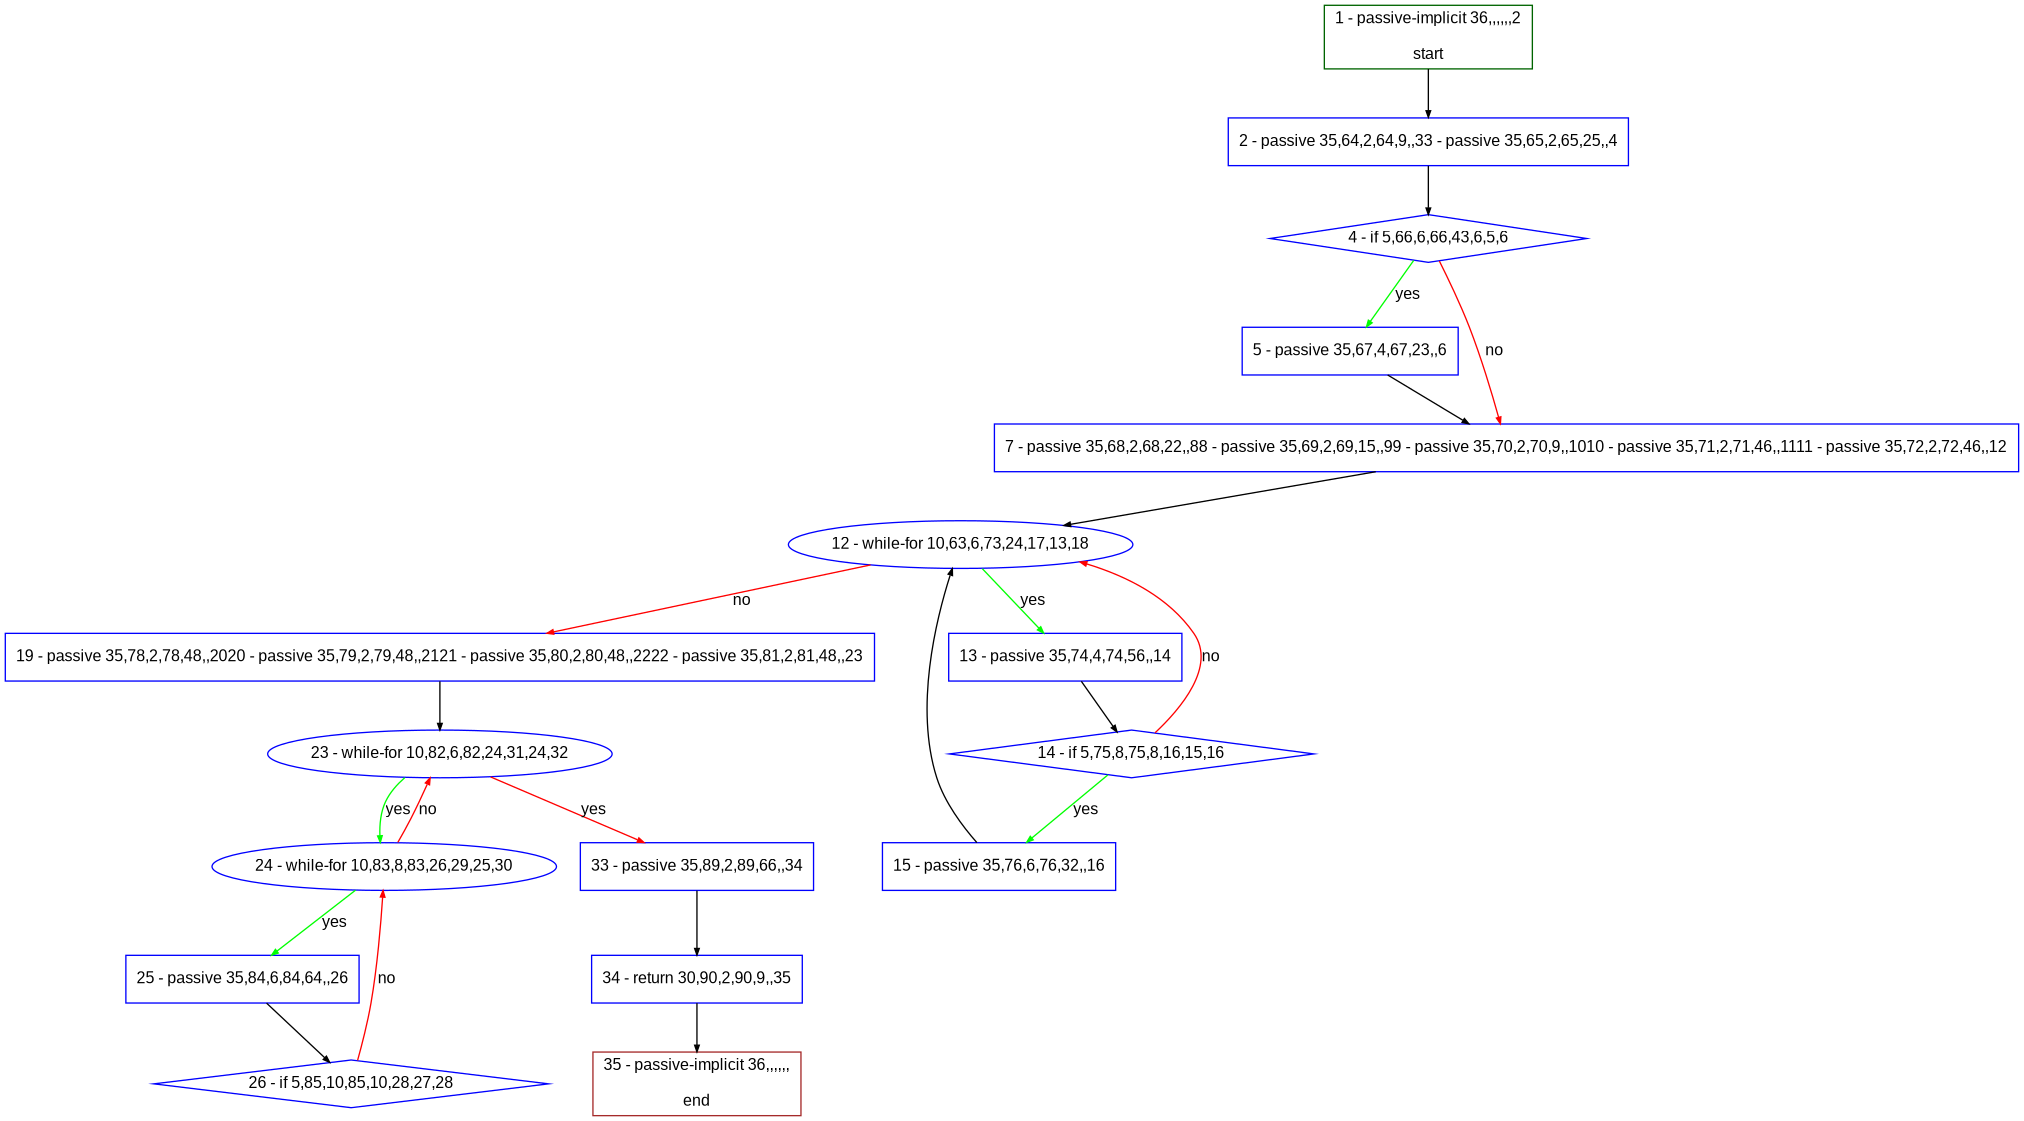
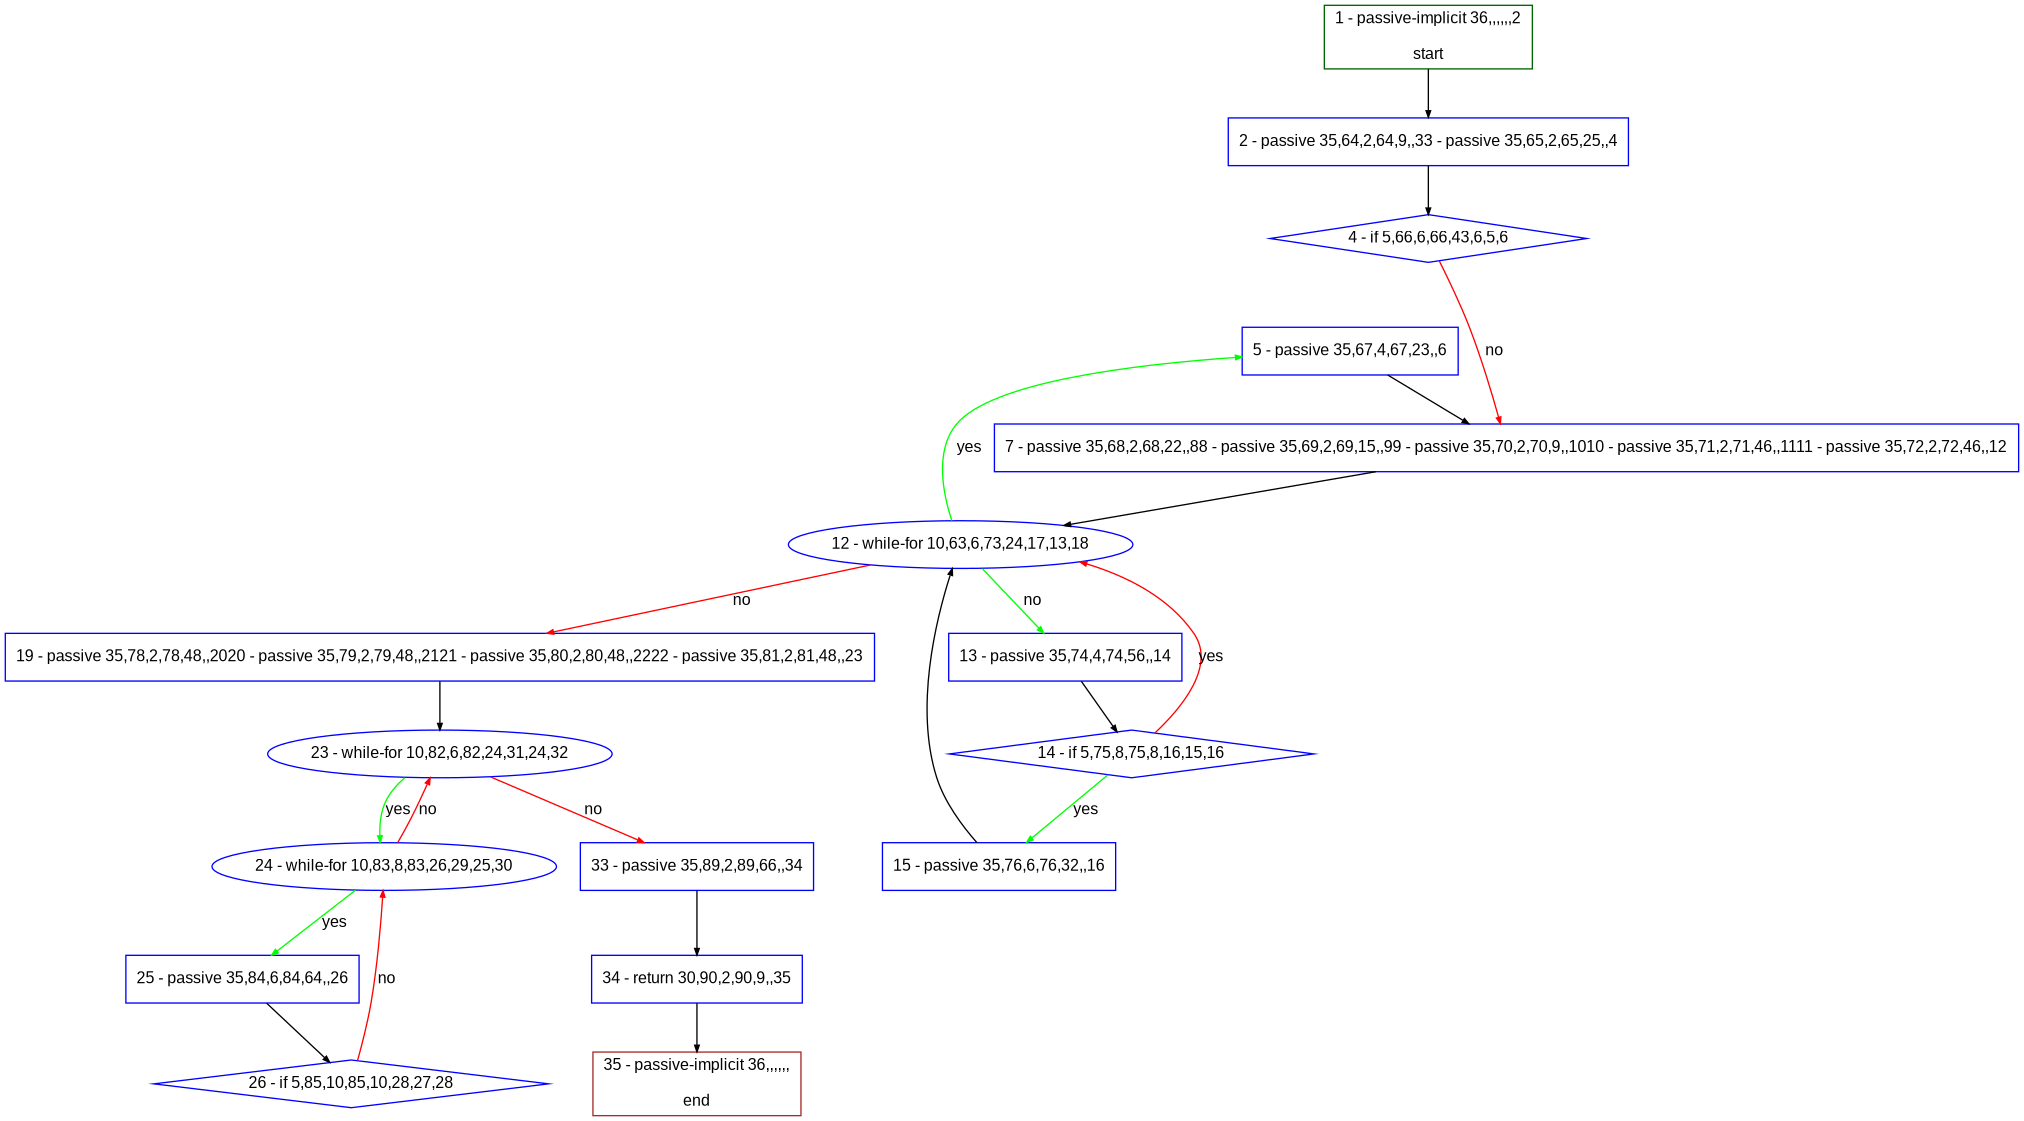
edge "4 - if 5,66,6,66,43,6,5,6" -> "5 - passive 35,67,4,67,23,,6": now "12 - while-for 10,63,6,73,24,17,13,18" -> "5 - passive 35,67,4,67,23,,6"
edge "12 - while-for 10,63,6,73,24,17,13,18" -> "13 - passive 35,74,4,74,56,,14": label "yes" -> "no"
edge "14 - if 5,75,8,75,8,16,15,16" -> "12 - while-for 10,63,6,73,24,17,13,18": label "no" -> "yes"
edge "23 - while-for 10,82,6,82,24,31,24,32" -> "33 - passive 35,89,2,89,66,,34": label "yes" -> "no"
